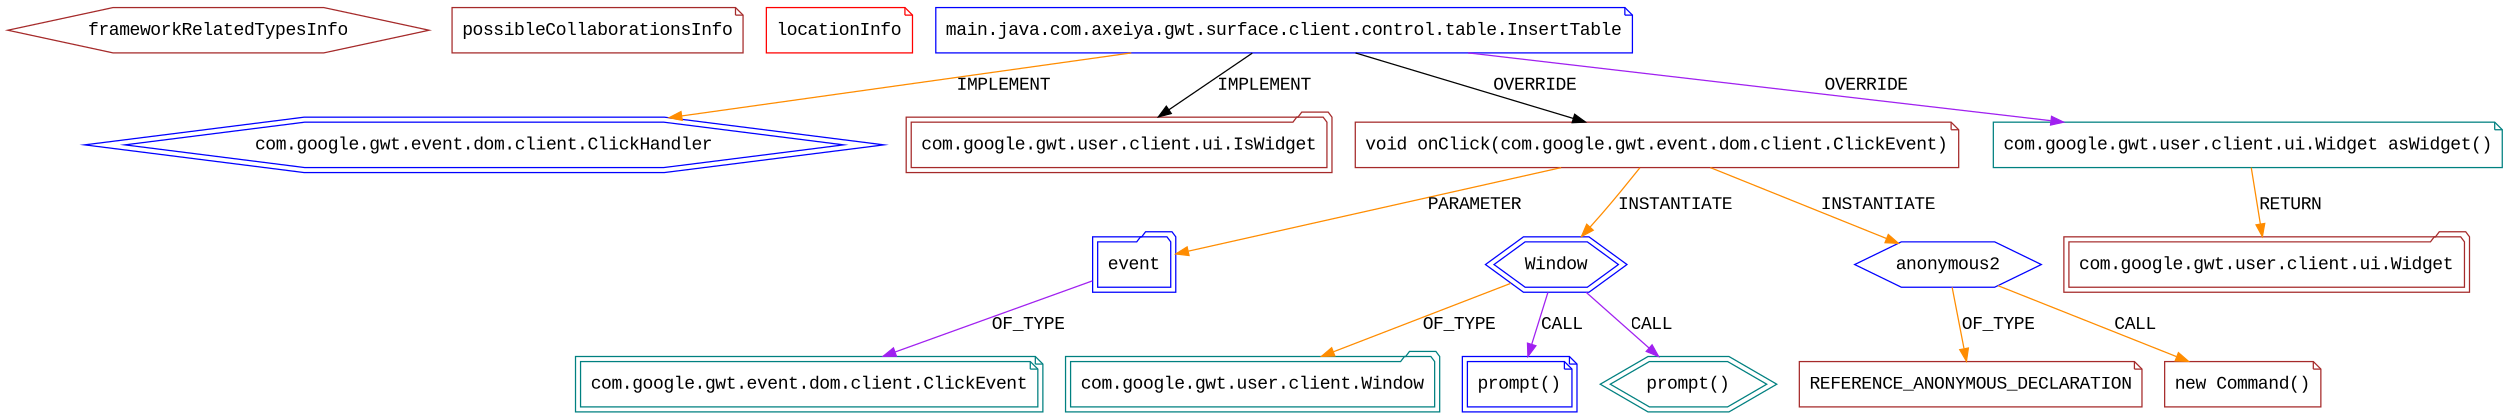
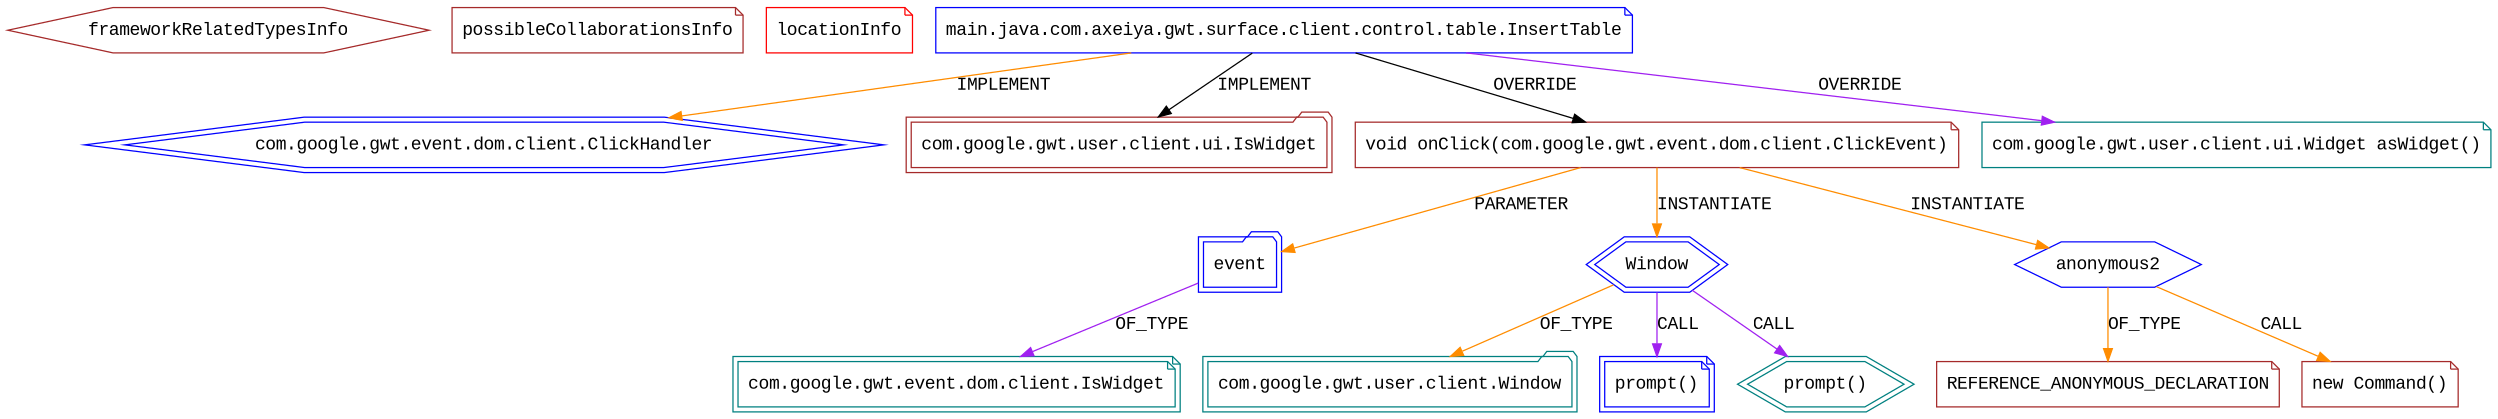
node "com.google.gwt.user.client.ui.Widget": removed
node "com.google.gwt.event.dom.client.ClickEvent": label "com.google.gwt.event.dom.client.ClickEvent" -> "com.google.gwt.event.dom.client.IsWidget"
